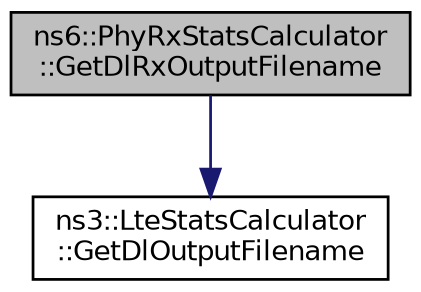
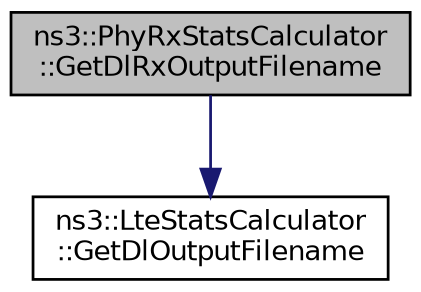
node "ns6::PhyRxStatsCalculator ::GetDlRxOutputFilename": label "ns6::PhyRxStatsCalculator ::GetDlRxOutputFilename" -> "ns3::PhyRxStatsCalculator ::GetDlRxOutputFilename"
